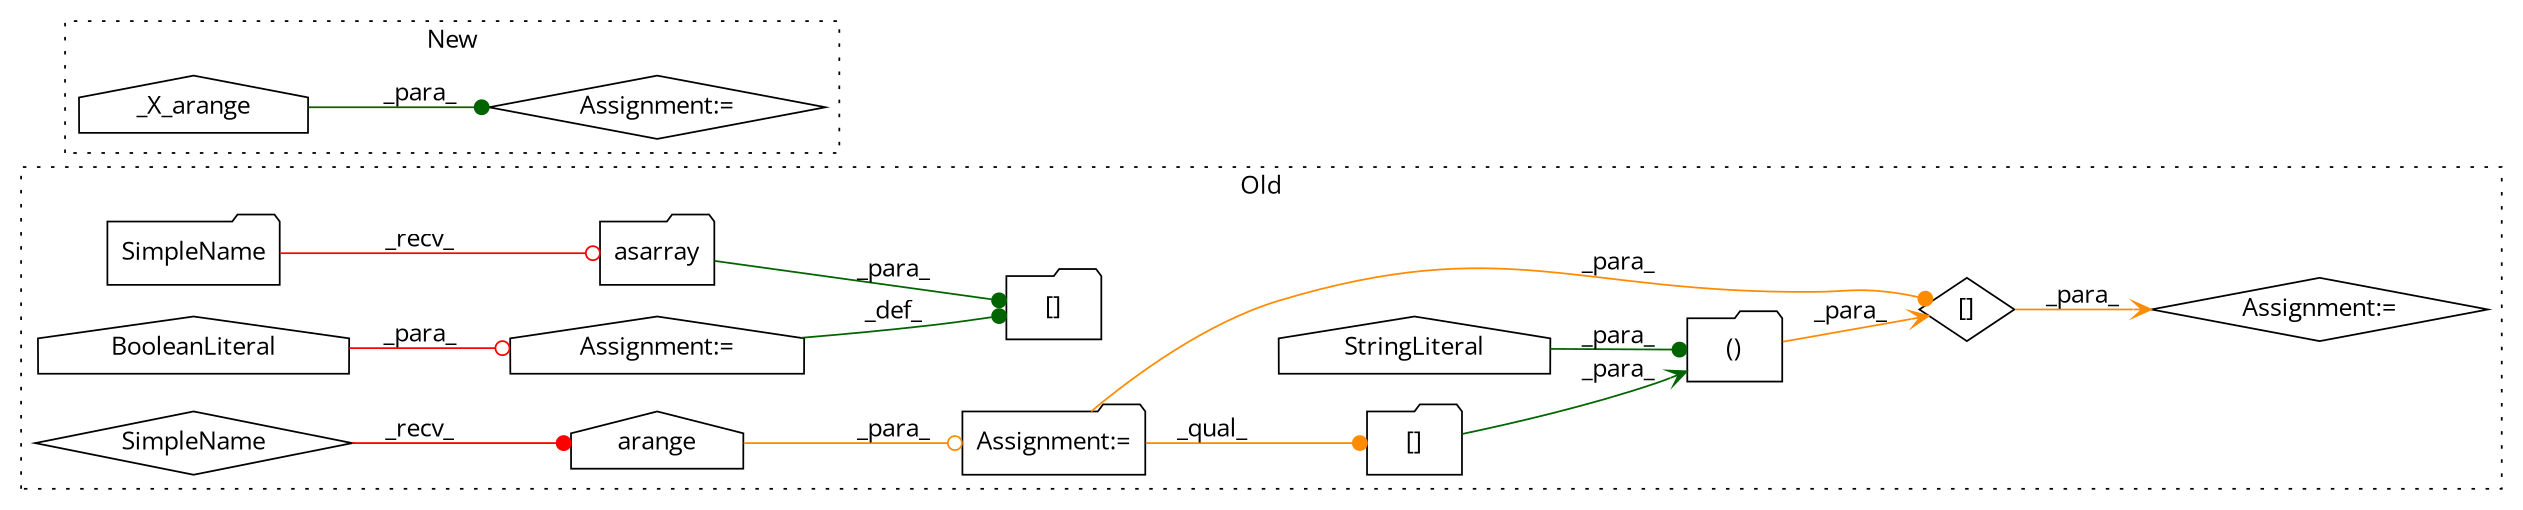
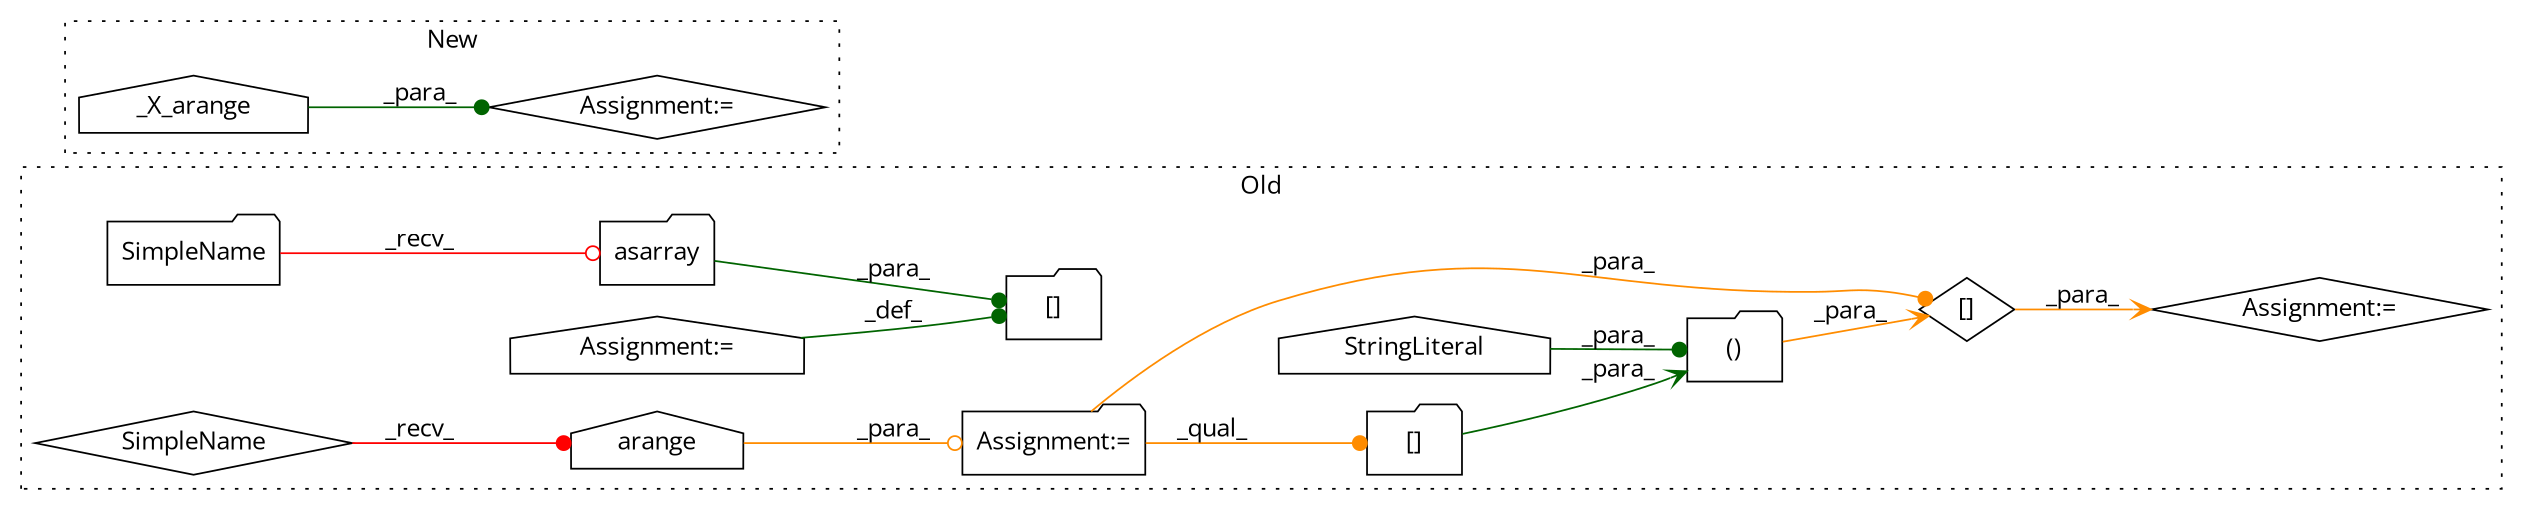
node "BooleanLiteral": removed
